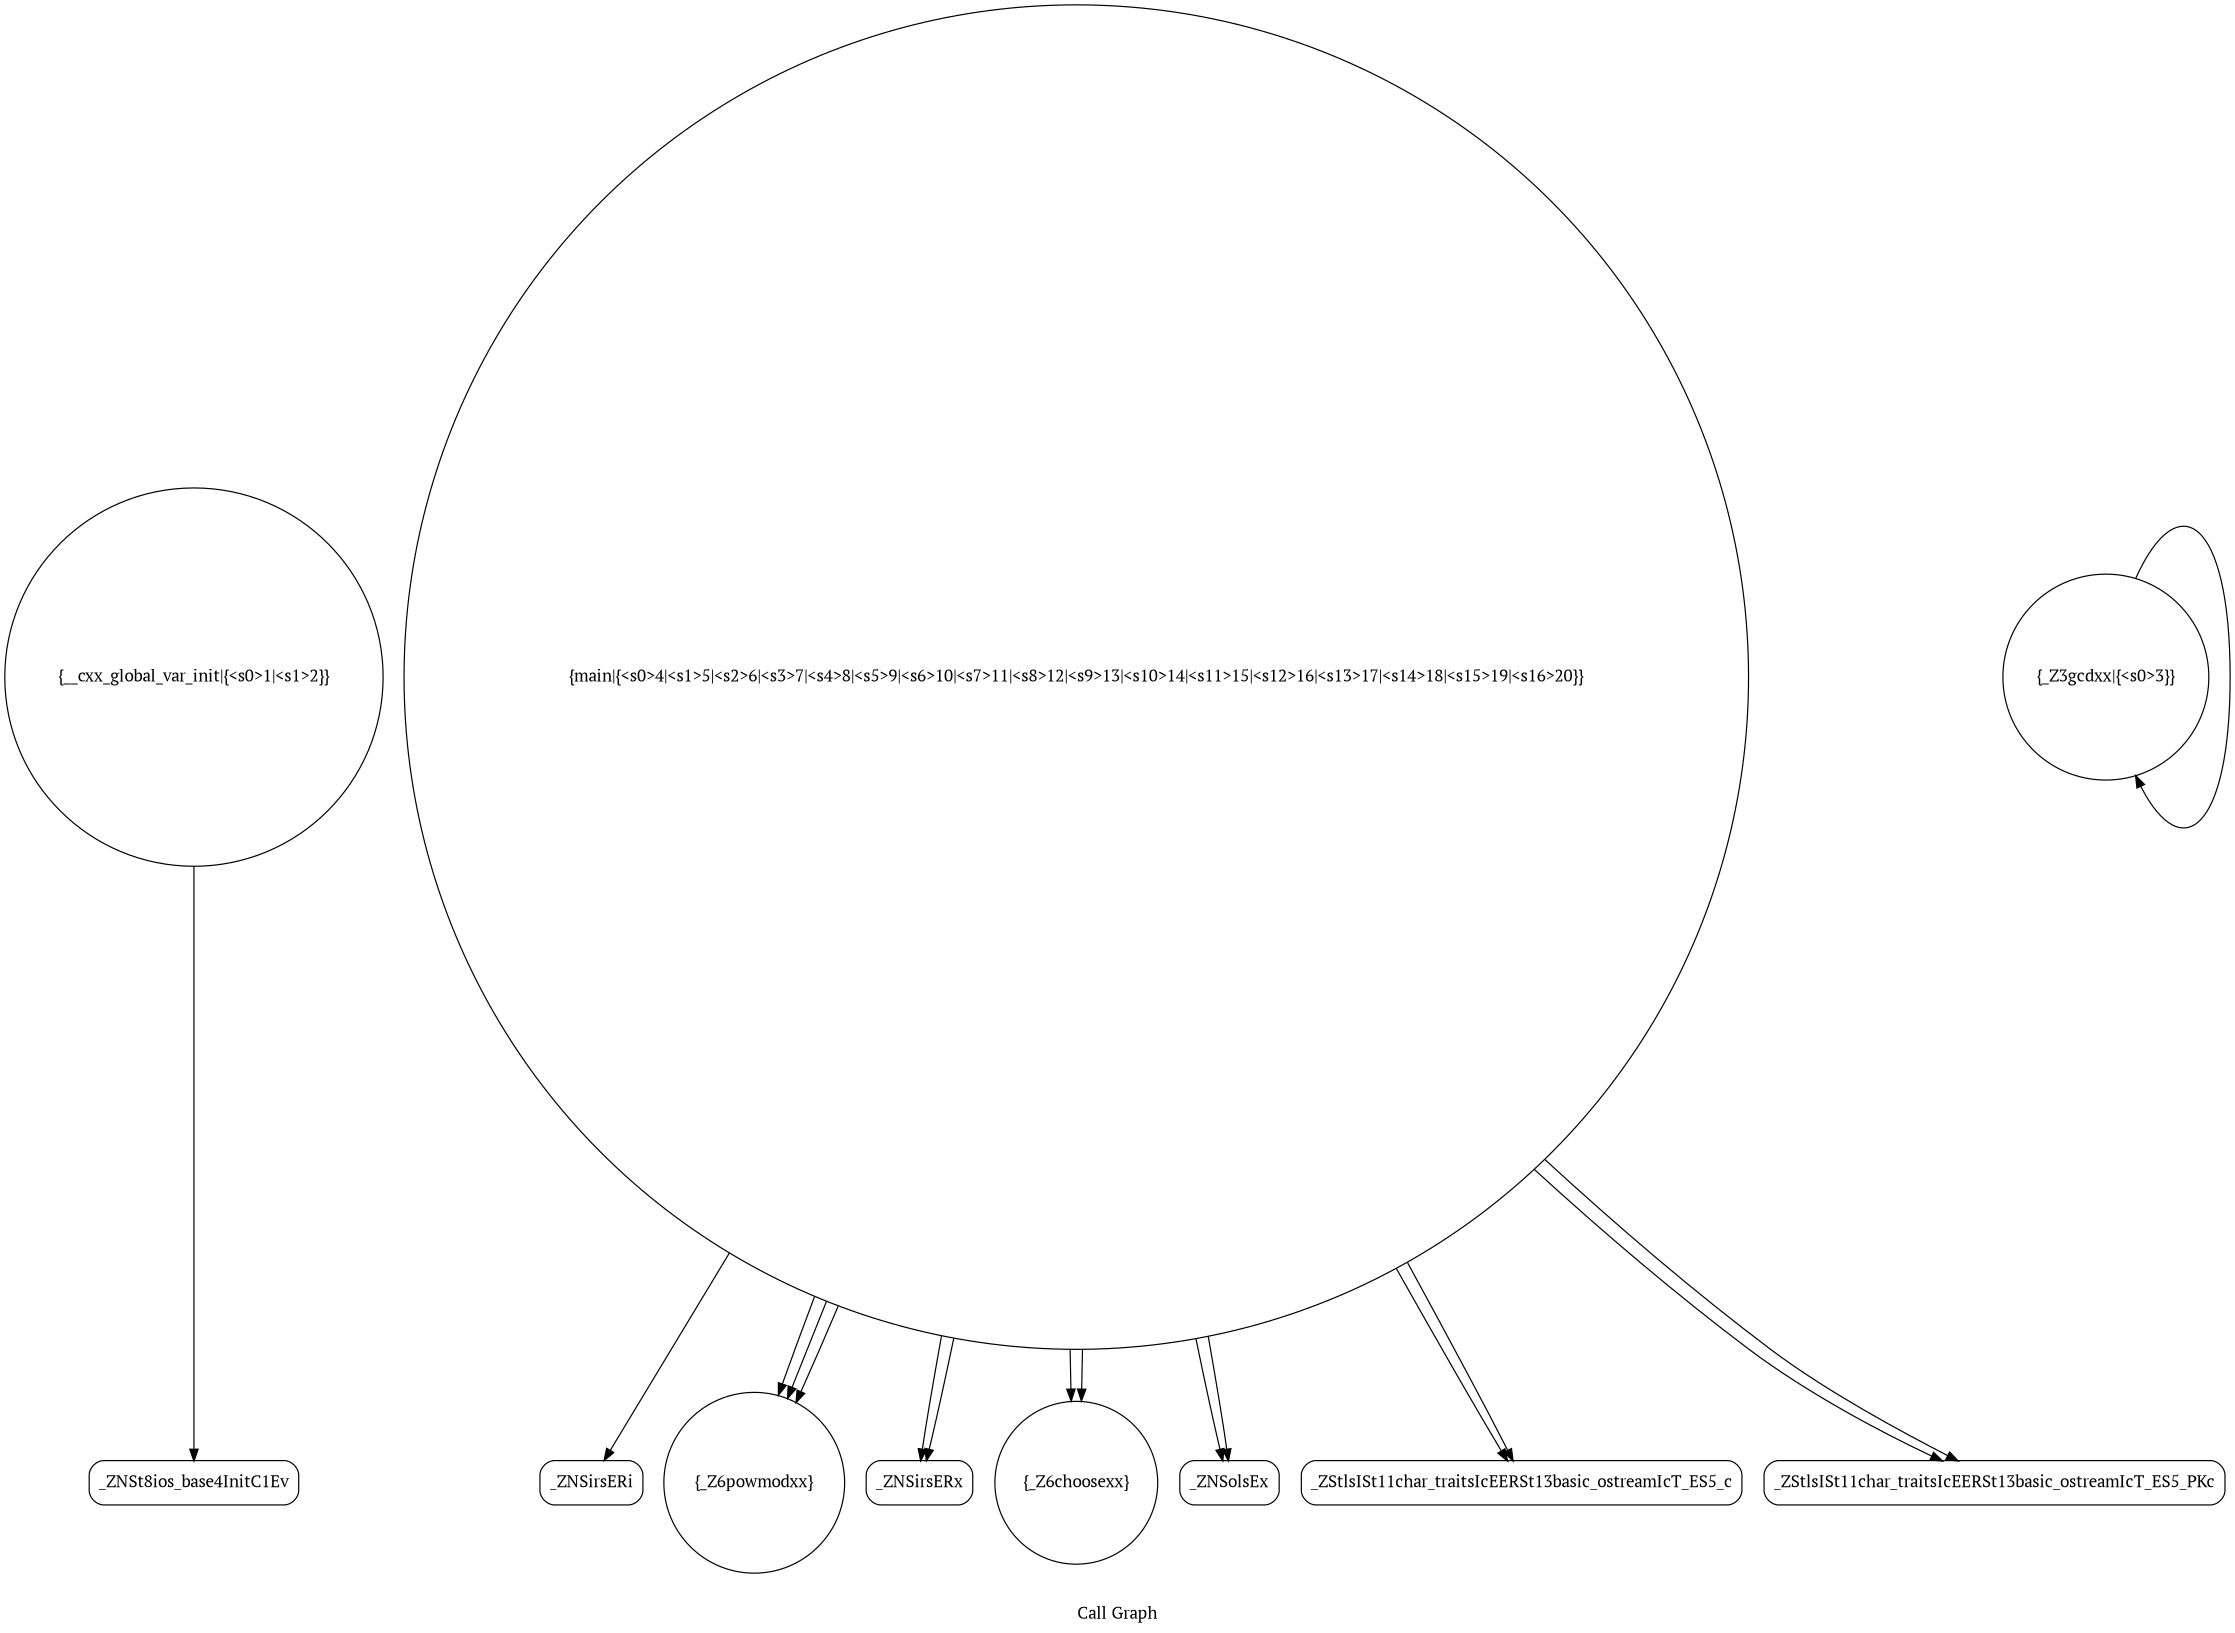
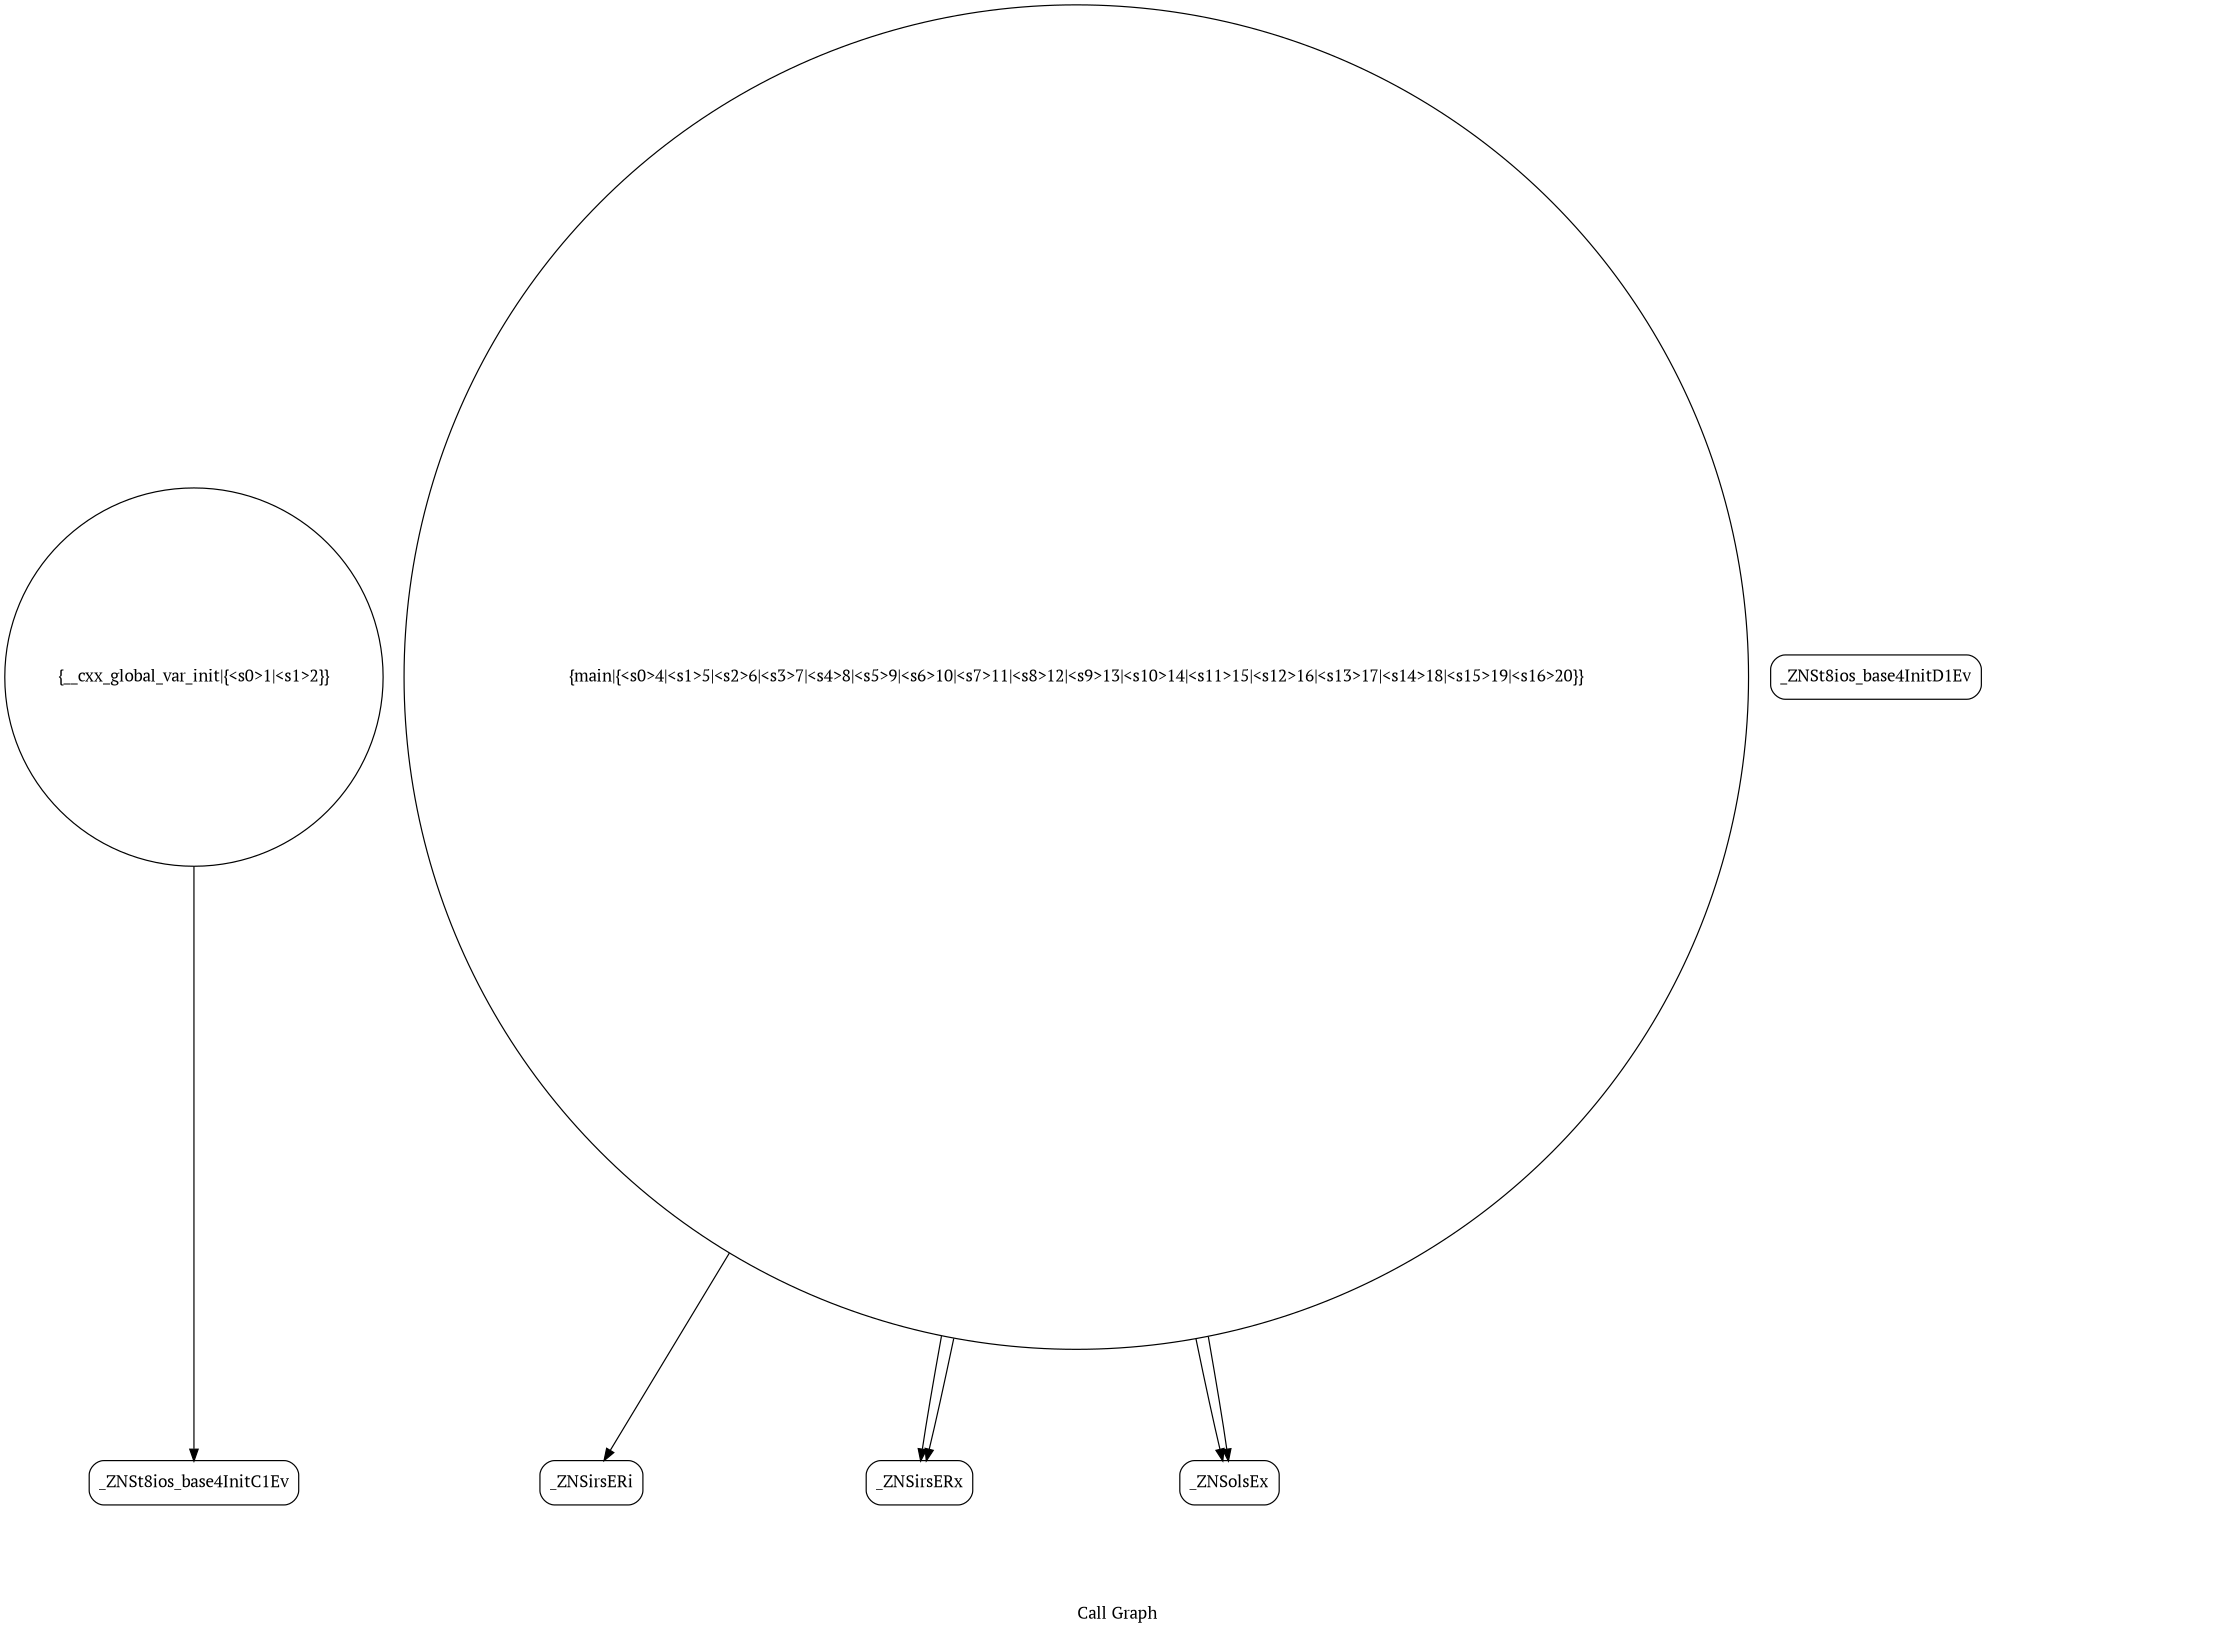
node "_ZNSt8ios_base4InitD1Ev": added
node "{_Z3gcdxx|{<s0>3}}": removed
node "{_Z6powmodxx}": removed
node "{_Z6choosexx}": removed
node "_ZStlsISt11char_traitsIcEERSt13basic_ostreamIcT_ES5_c": removed
node "_ZStlsISt11char_traitsIcEERSt13basic_ostreamIcT_ES5_PKc": removed
